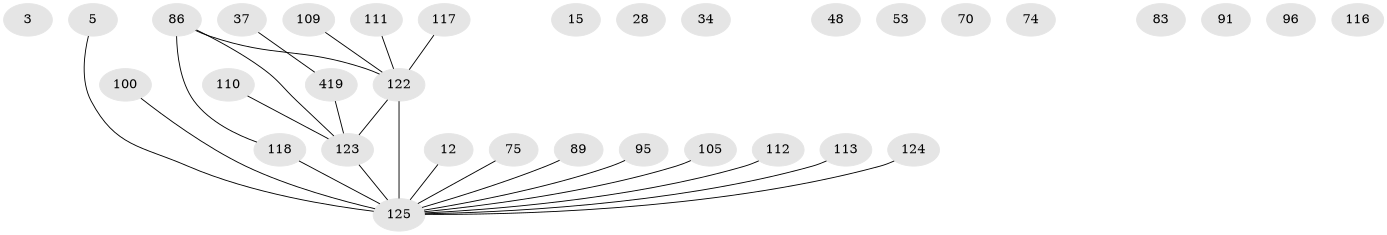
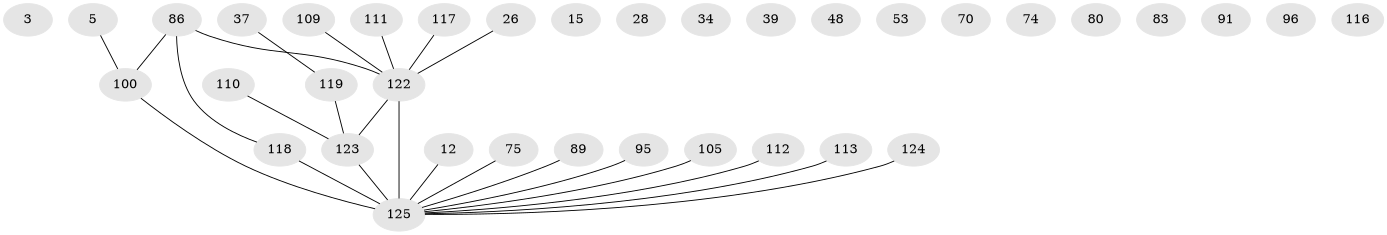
node "26": added
node "39": added
node "80": added
edge "86" -- "123": now "86" -- "100"
node "419": label "419" -> "119"
edge "5" -- "125": now "5" -- "100"
